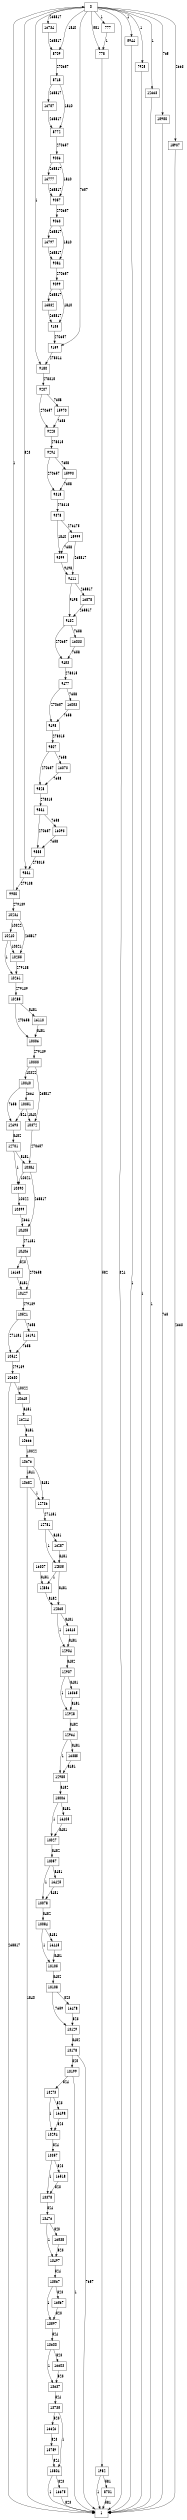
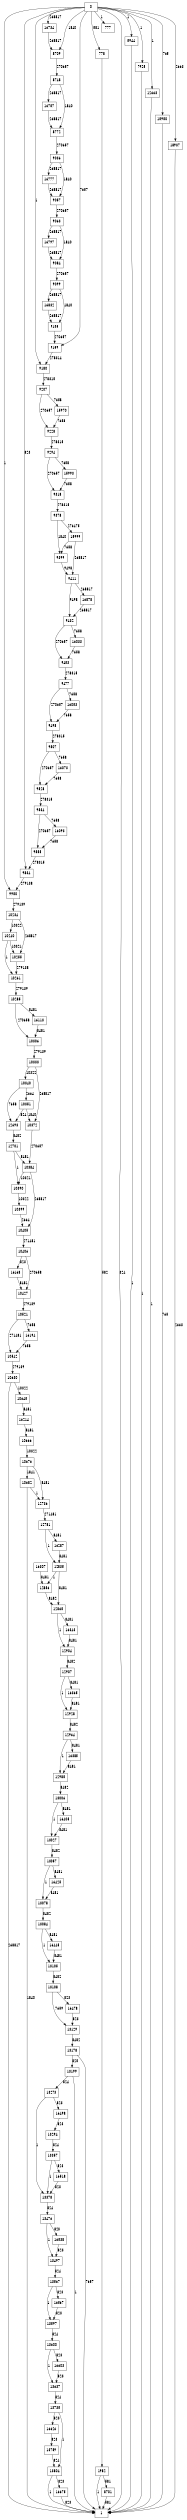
edge "777" -> "778": removed, label "1"
edge "9950" -> "0": reversed
edge "13273" -> "13294": now "13273" -> "13378"
